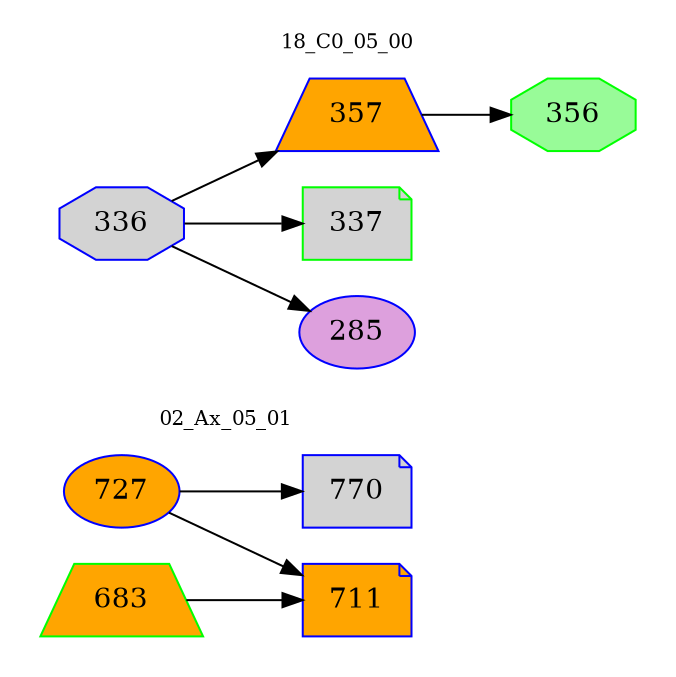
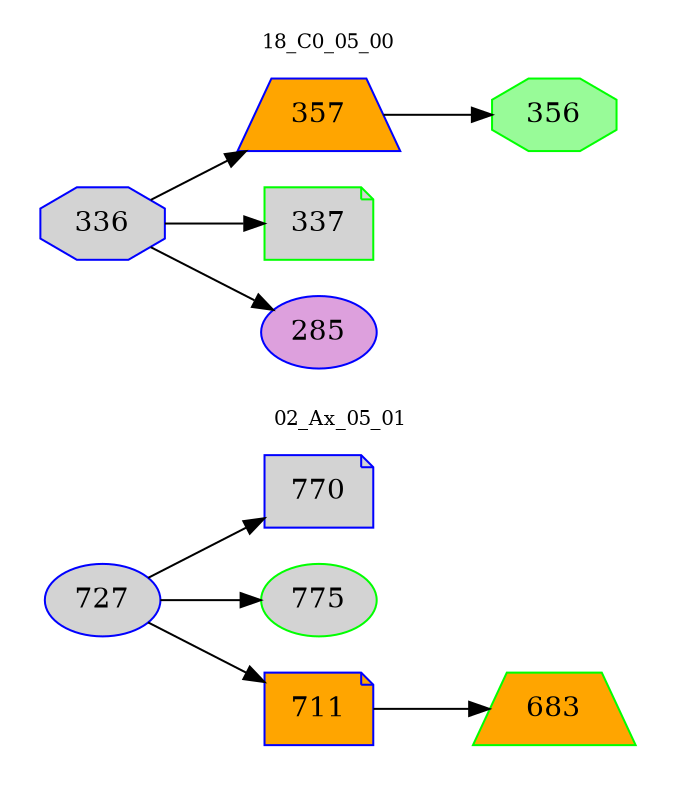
node "727": fillcolor orange -> lightgrey
edge "683" -> "711": reversed
node "775": added
